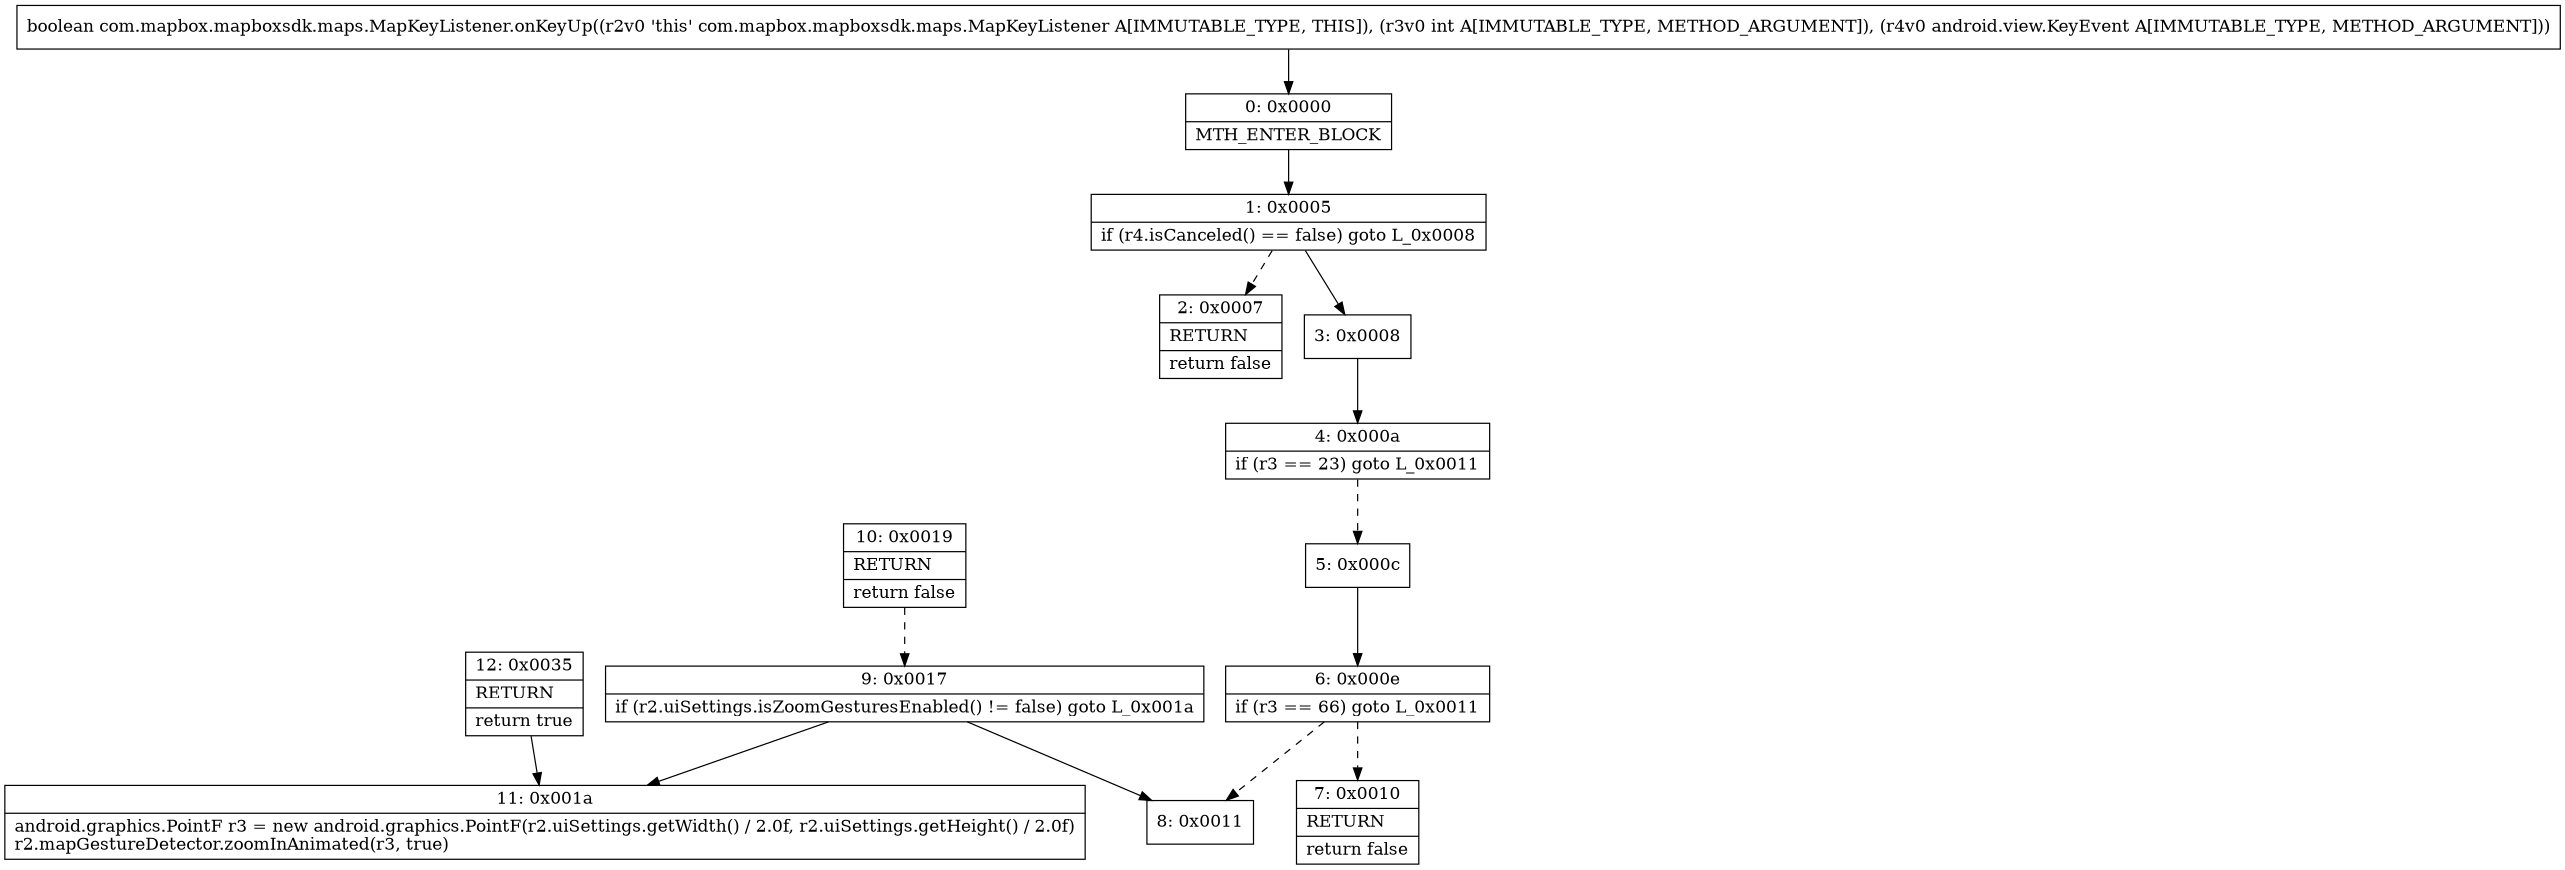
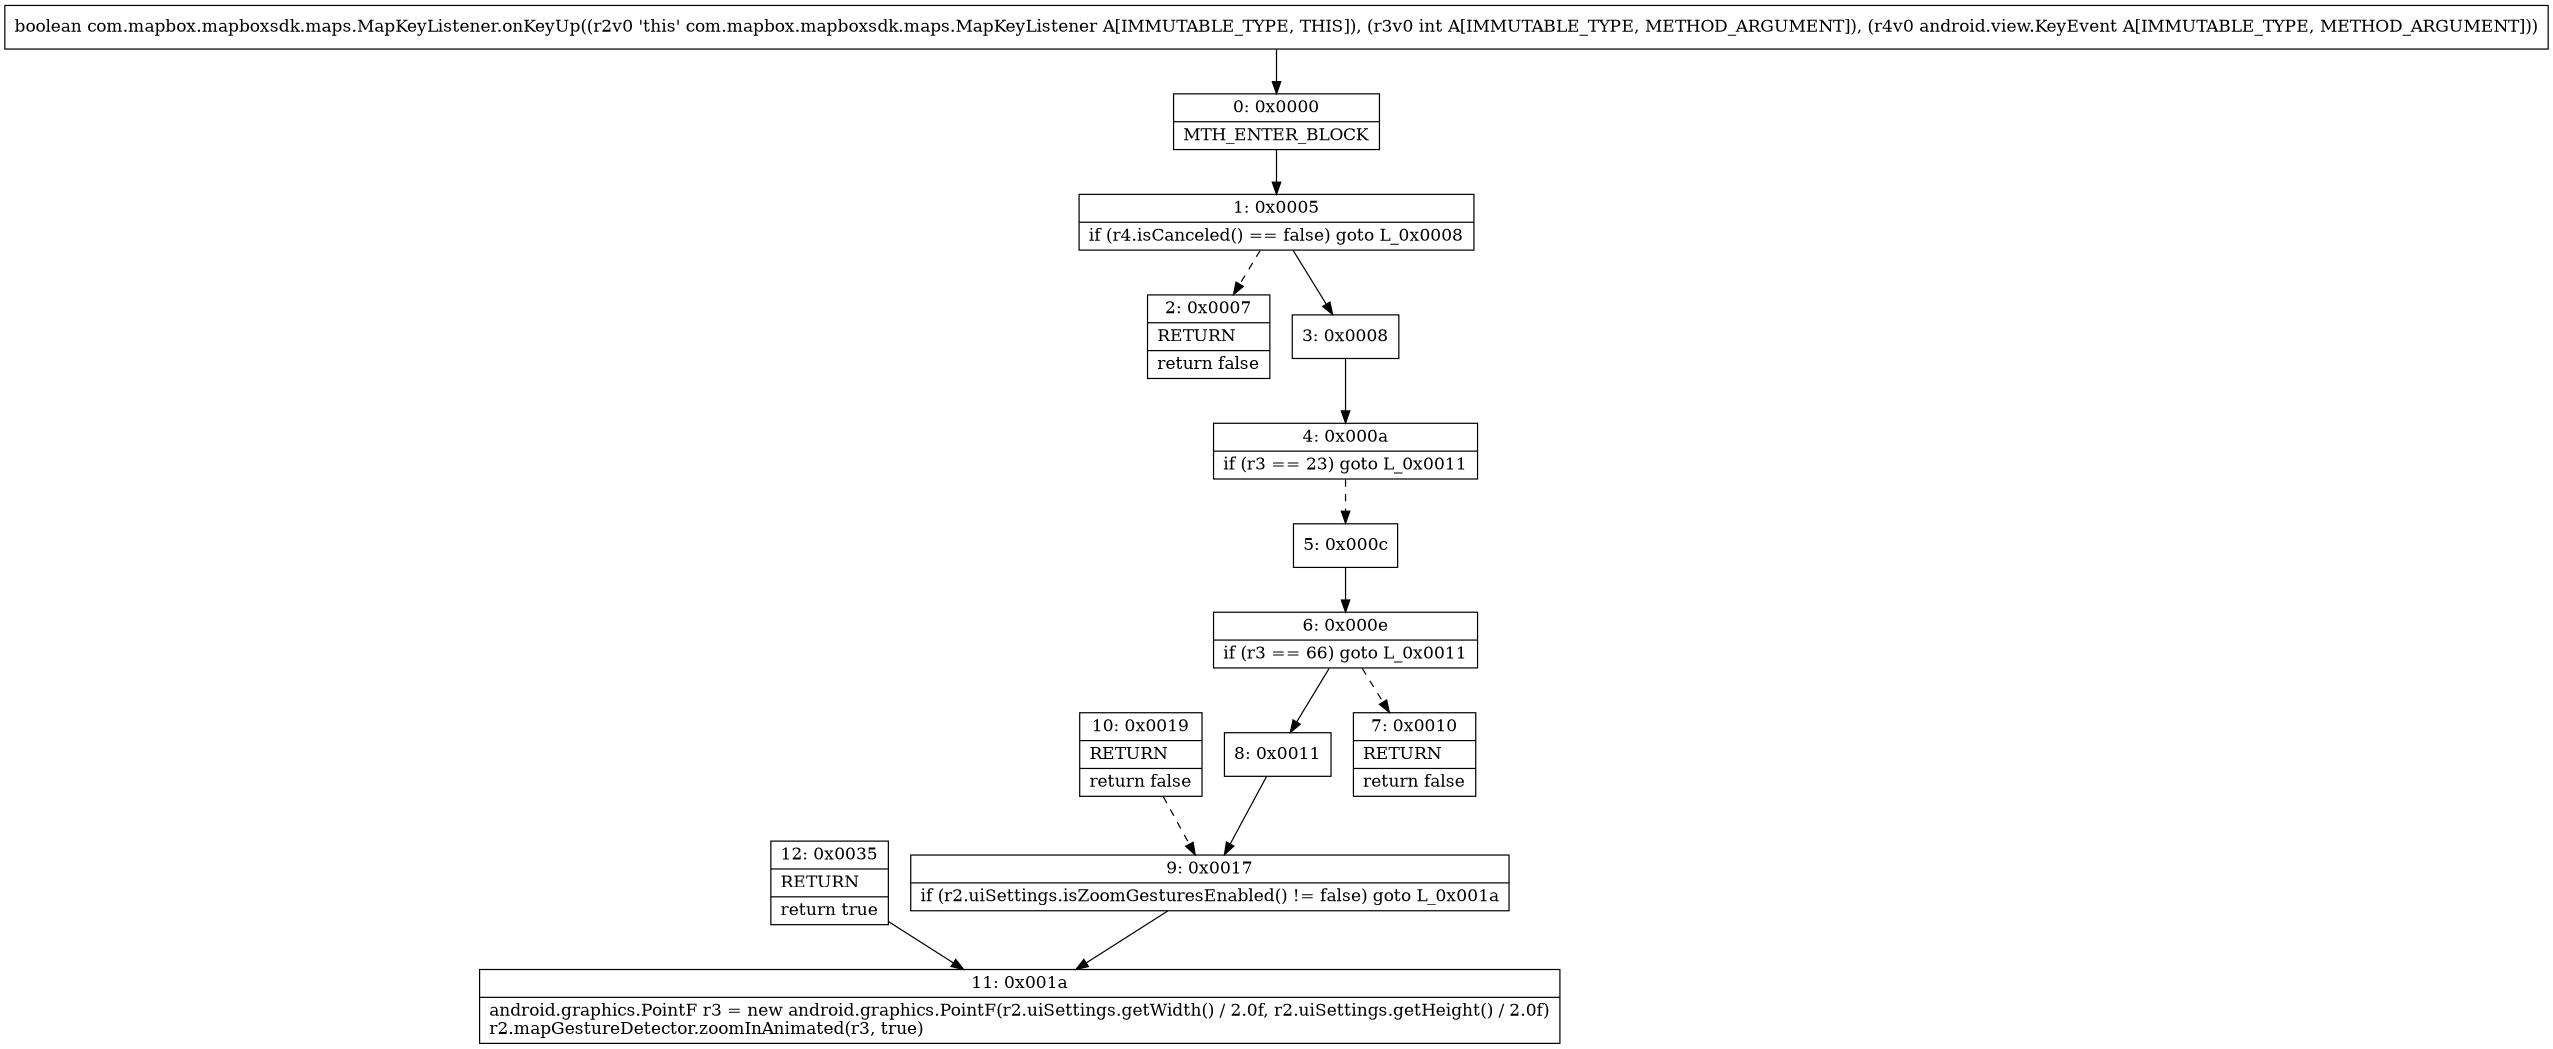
edge "6: 0x000e" -> "8: 0x0011": style dashed -> solid
edge "9: 0x0017" -> "8: 0x0011": reversed
